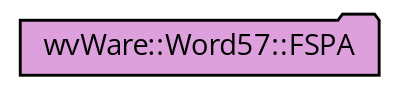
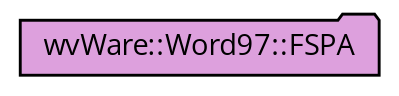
node "wvWare::Word57::FSPA": label "wvWare::Word57::FSPA" -> "wvWare::Word97::FSPA"
